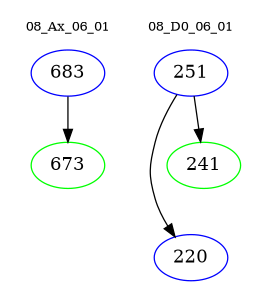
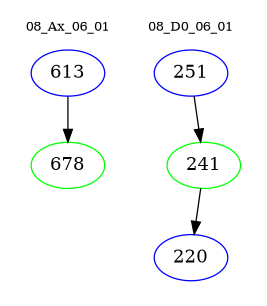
node "683": label "683" -> "613"
edge "251" -> "220": now "241" -> "220"
node "673": label "673" -> "678"
